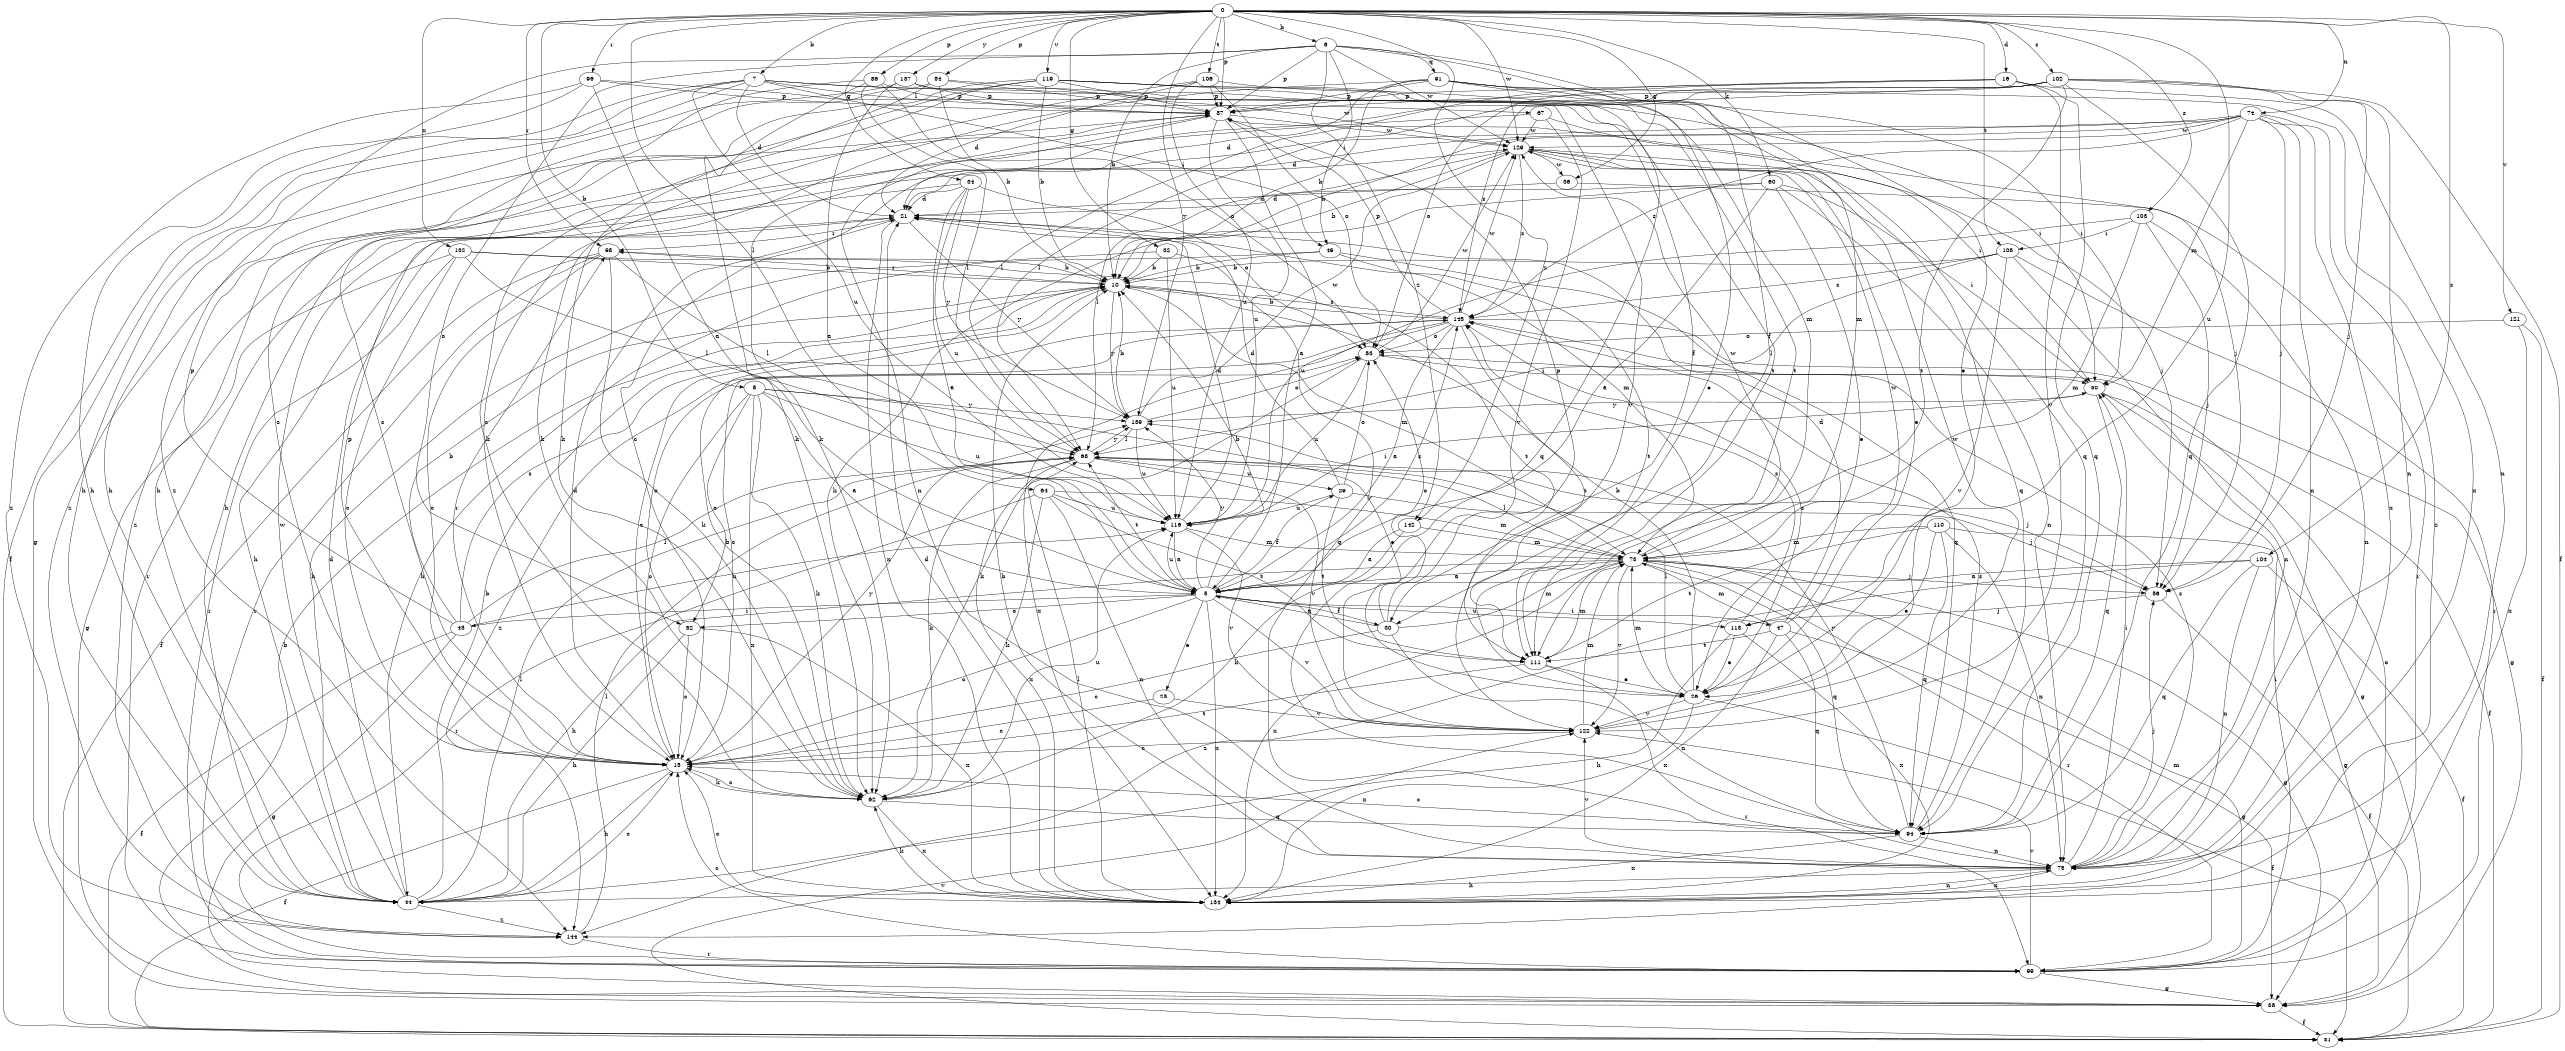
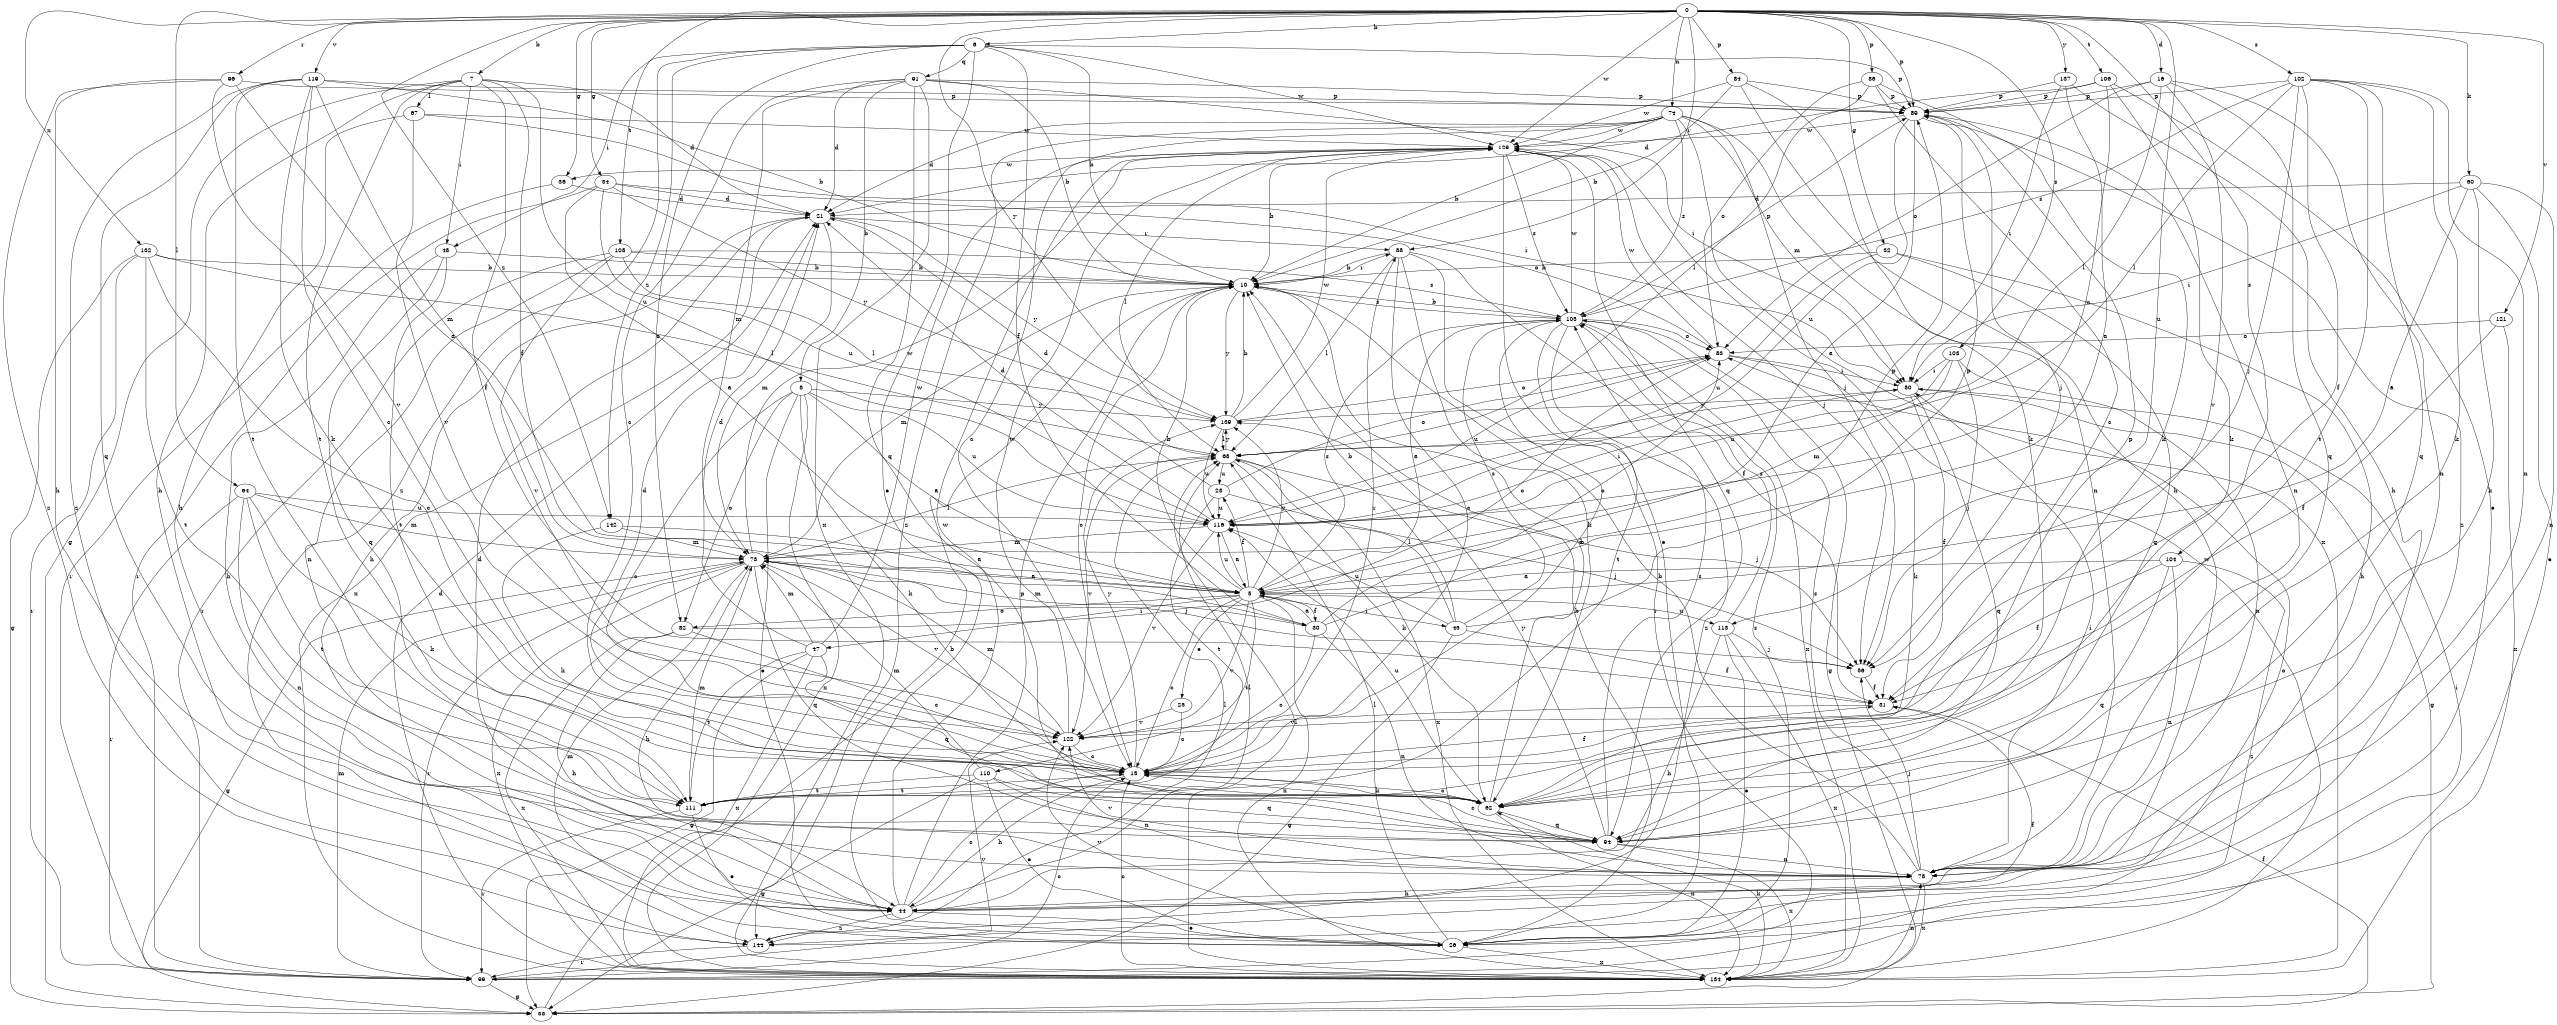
edge "0" -> "8": now "91" -> "8"
node "87": label "87" -> "89"
edge "106" -> "83": removed, label "o"
edge "103" -> "108": now "103" -> "50"
node "98": label "98" -> "88"
node "49": label "49" -> "48"
node "145": label "145" -> "105"
node "29": label "29" -> "23"
edge "5" -> "68": now "5" -> "110"
edge "44" -> "10": label "b" -> "p"
edge "56" -> "113": reversed
edge "134" -> "129": added, label "w"
edge "111" -> "15": reversed
node "75": label "75" -> "78"
edge "44" -> "26": added, label "e"
